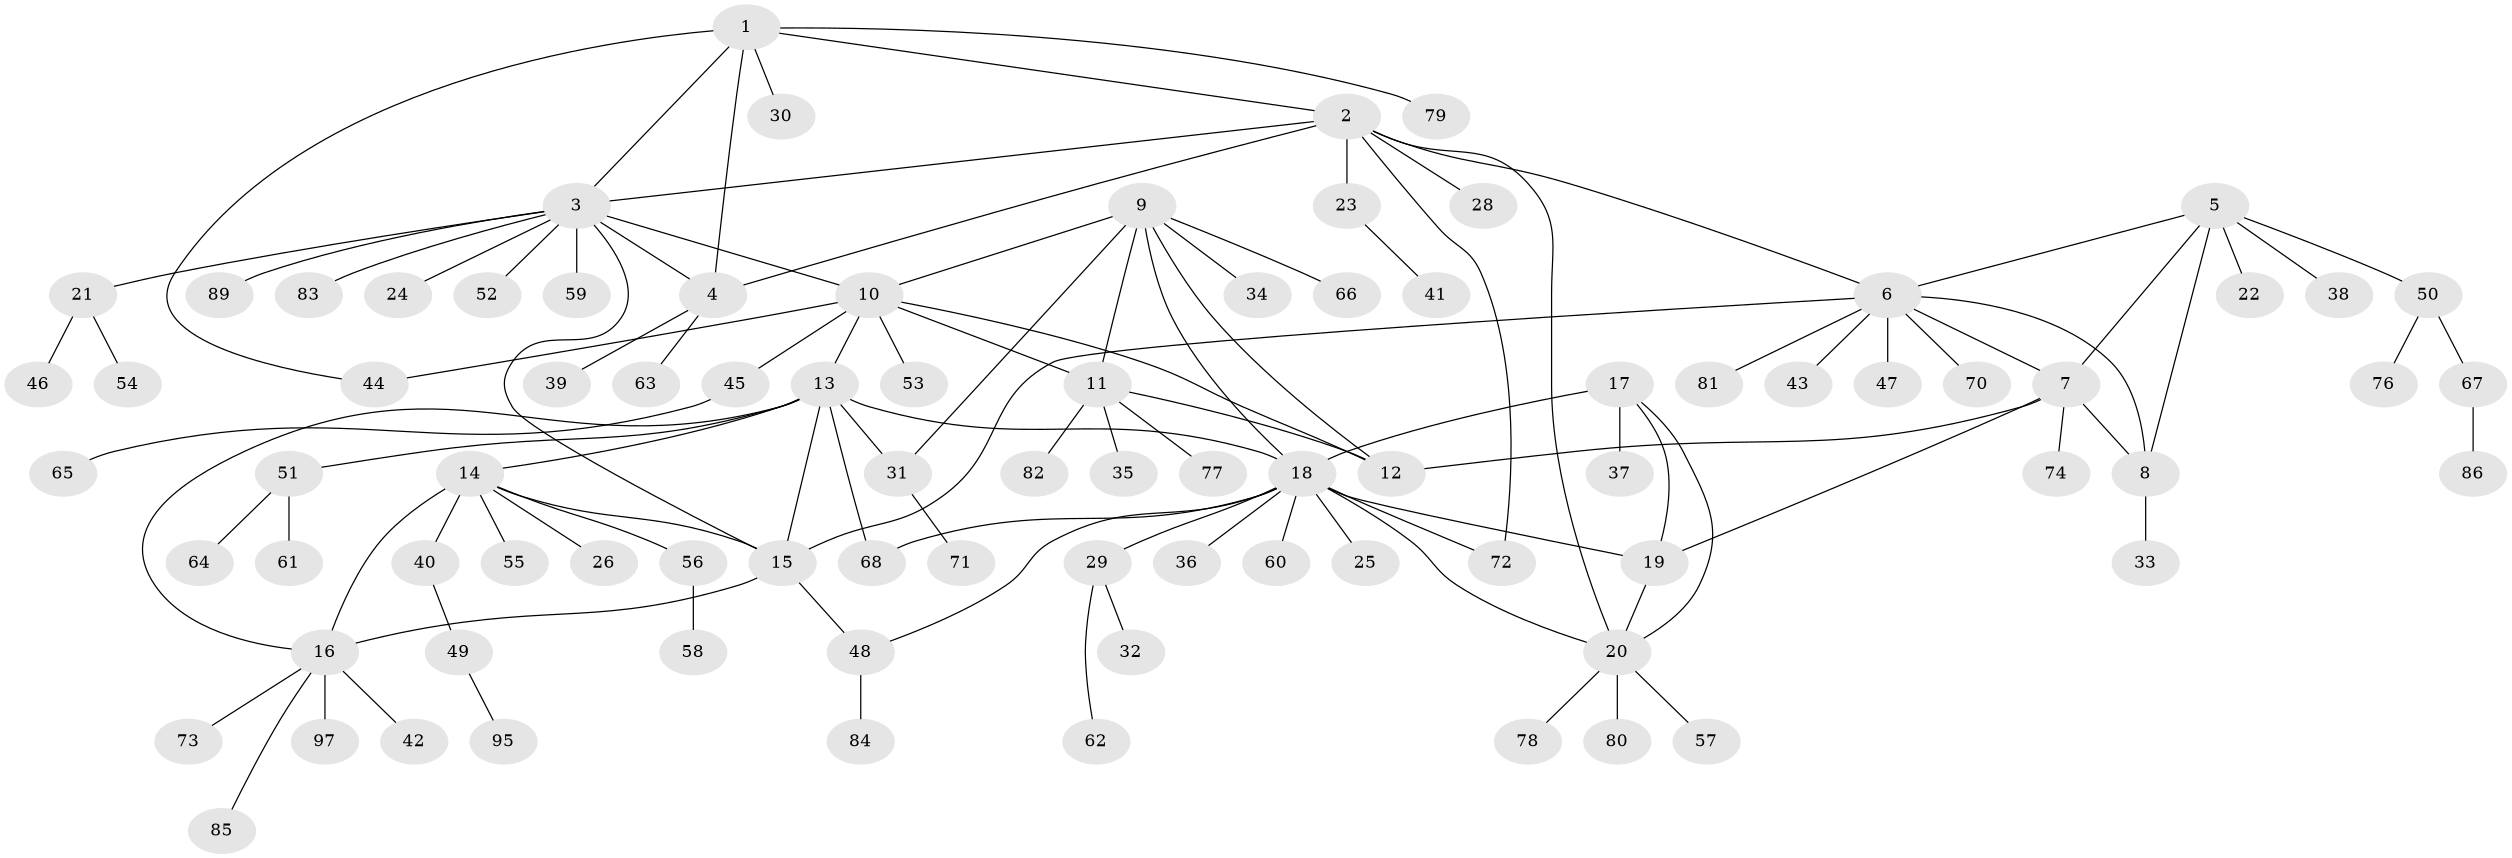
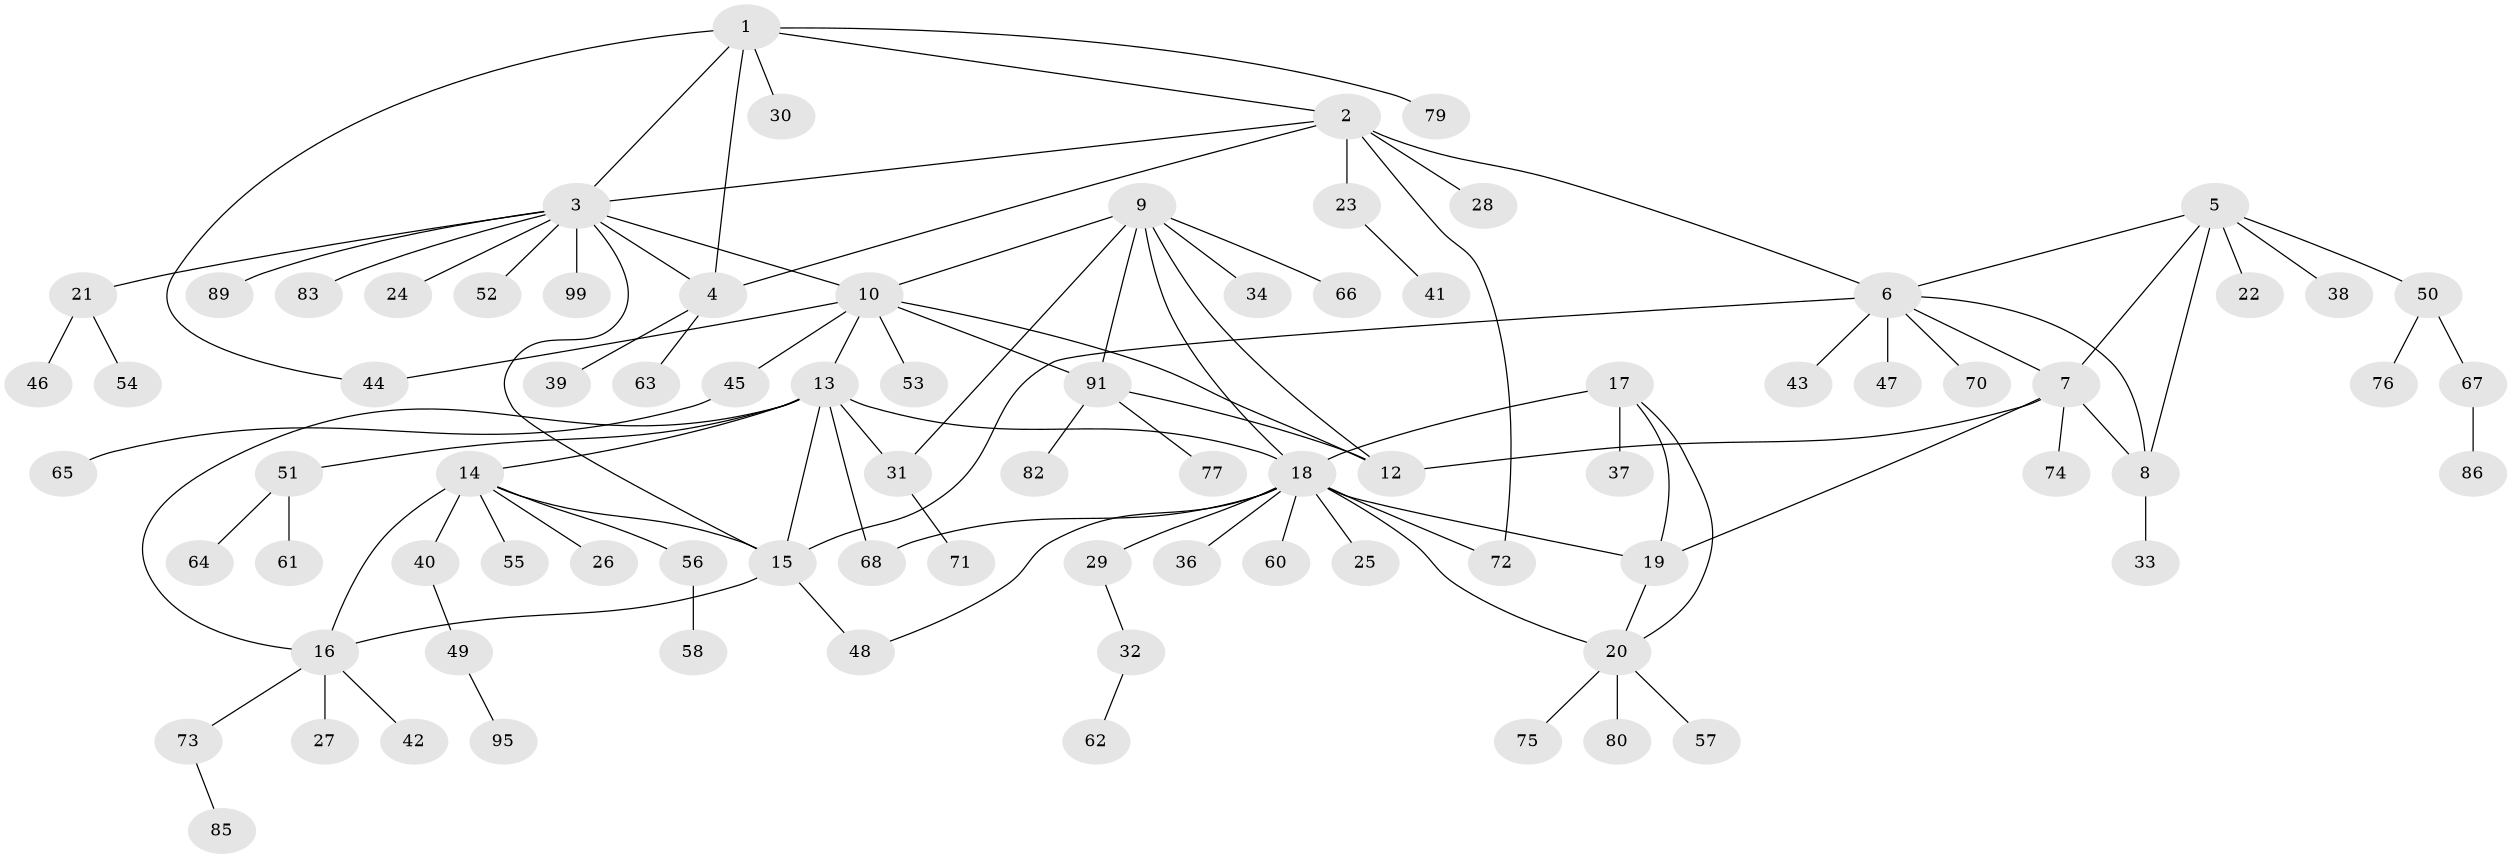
node "59": label "59" -> "99"
edge "2" -- "20": removed
node "11": label "11" -> "91"
node "81": removed
node "35": removed
edge "29" -- "62": now "32" -- "62"
edge "16" -- "85": now "73" -- "85"
node "97": label "97" -> "27"
node "84": removed
node "78": label "78" -> "75"
